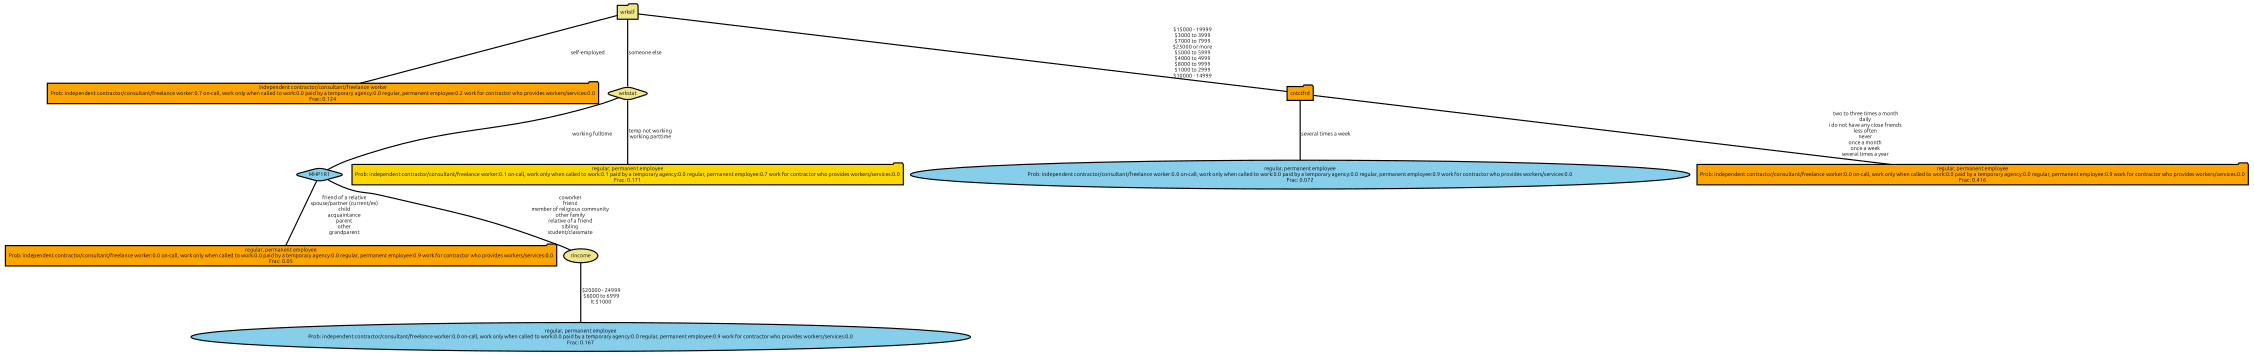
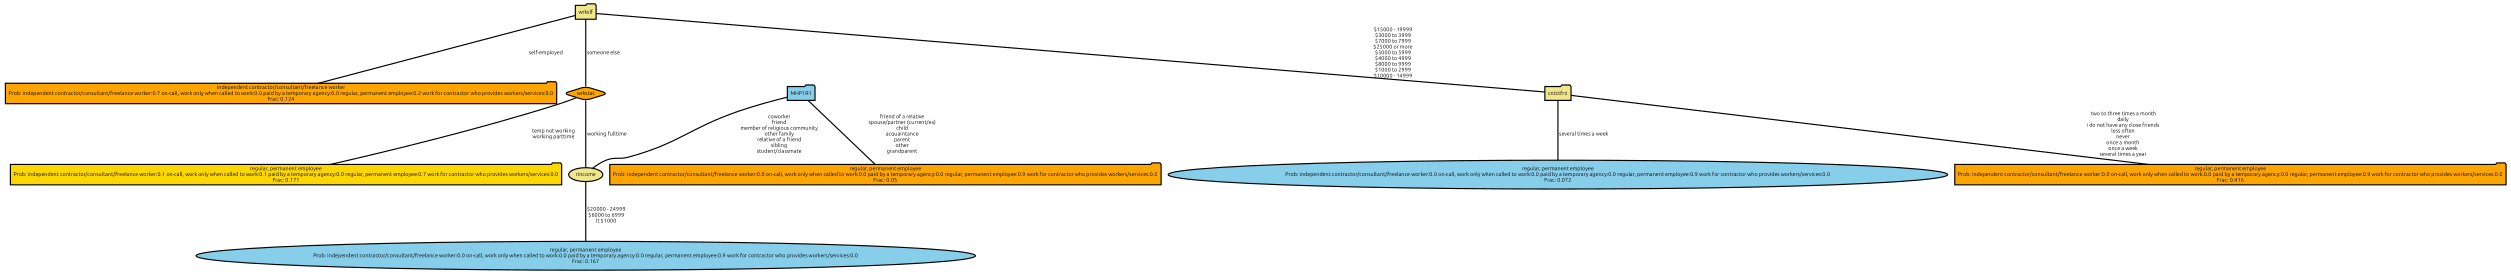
node "wrkstat": fillcolor khaki -> orange
node "cntctfrd": fillcolor orange -> khaki
edge "wrkstat" -- "MHP1R1": now "wrkstat" -- "rincome"
node "MHP1R1": shape diamond -> folder
